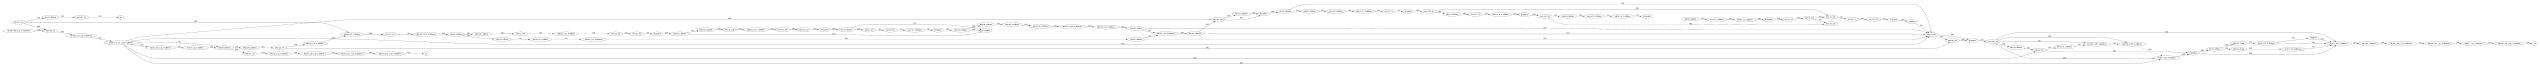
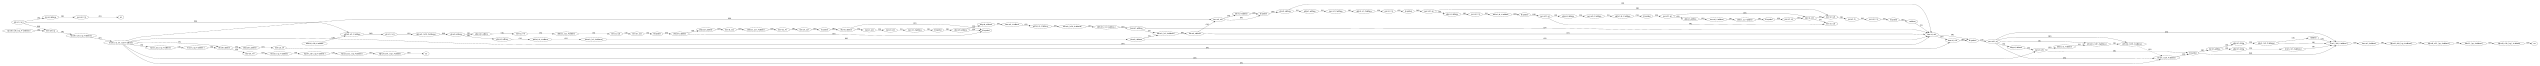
node "mov x23 , x0": added
edge "mov x21 , x0" -> "add x20 , x20 , # address": removed, label "CFG"
